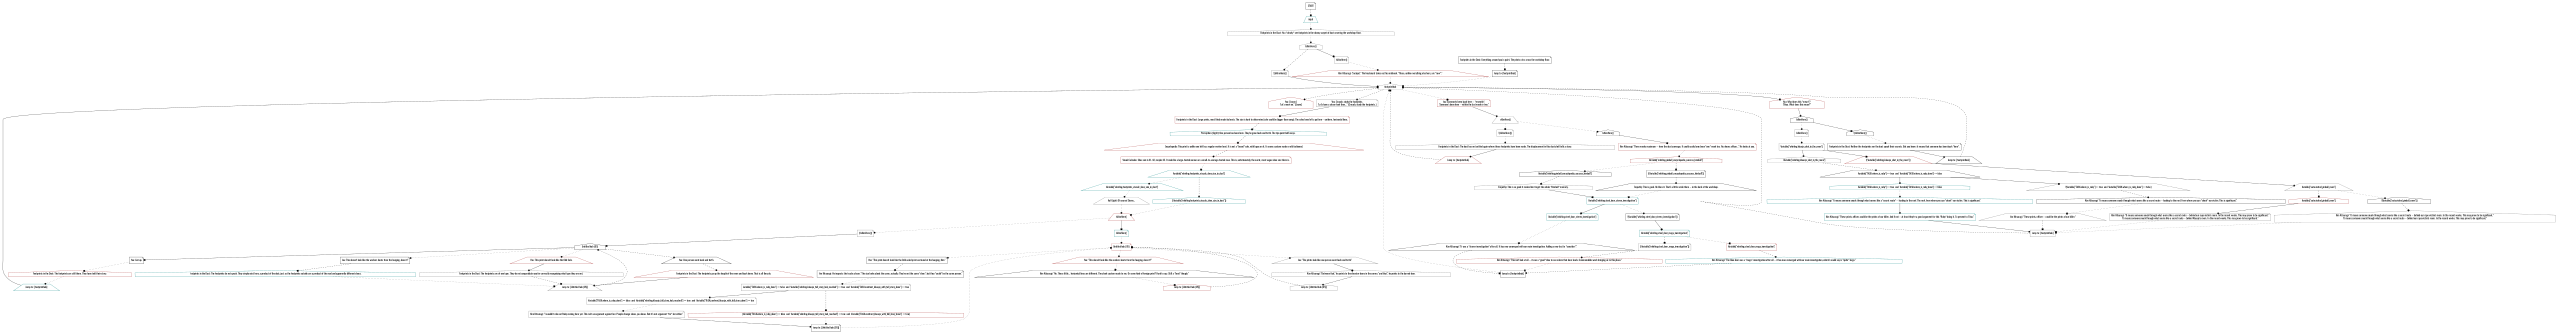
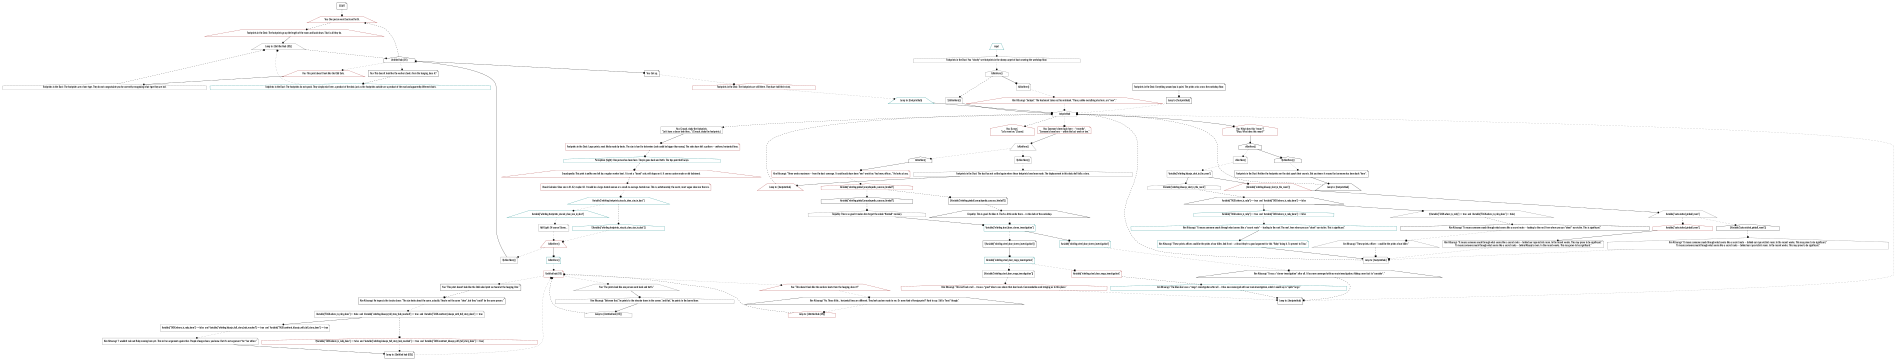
edge "START" -> "input": now "START" -> "You: One person went back and forth."
node "Half Light: Of course! Damn...": shape trapezium -> note
node "You: One person went back and forth.": color black -> brown
